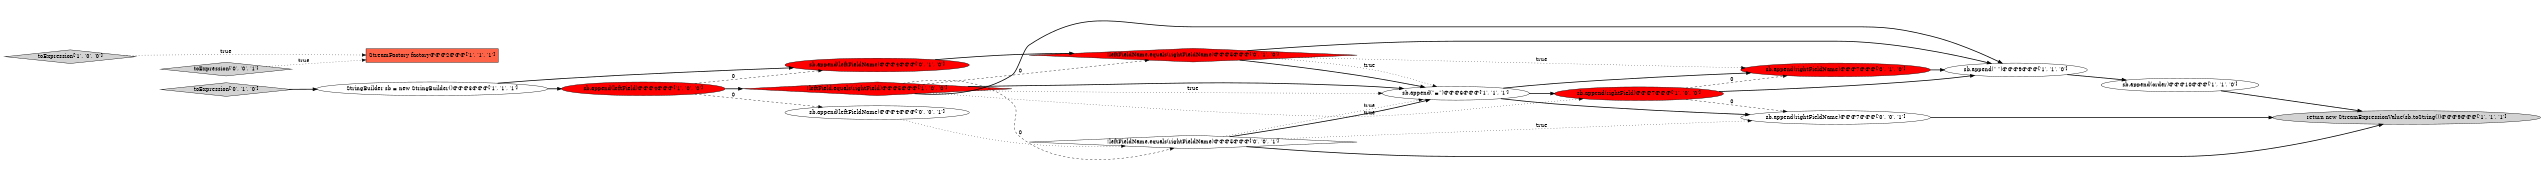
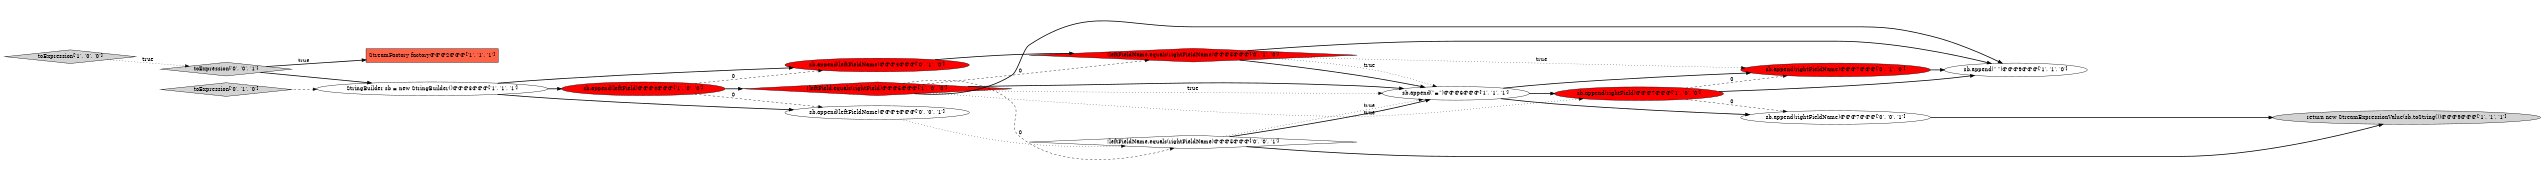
edge "toExpression['1', '0', '0']" -> "StreamFactory factory@@@2@@@['1', '1', '1']": now "toExpression['1', '0', '0']" -> "toExpression['0', '0', '1']"
edge "toExpression['0', '0', '1']" -> "StreamFactory factory@@@2@@@['1', '1', '1']": style dotted -> bold
edge "toExpression['0', '0', '1']" -> "StringBuilder sb = new StringBuilder()@@@3@@@['1', '1', '1']": added
node "sb.append(order)@@@10@@@['1', '1', '0']": removed
edge "toExpression['0', '1', '0']" -> "StringBuilder sb = new StringBuilder()@@@3@@@['1', '1', '1']": style bold -> dashed
edge "StringBuilder sb = new StringBuilder()@@@3@@@['1', '1', '1']" -> "sb.append(leftFieldName)@@@4@@@['0', '0', '1']": added
edge "!leftFieldName.equals(rightFieldName)@@@5@@@['0', '0', '1']" -> "sb.append(rightFieldName)@@@7@@@['0', '0', '1']": removed, label "true"
